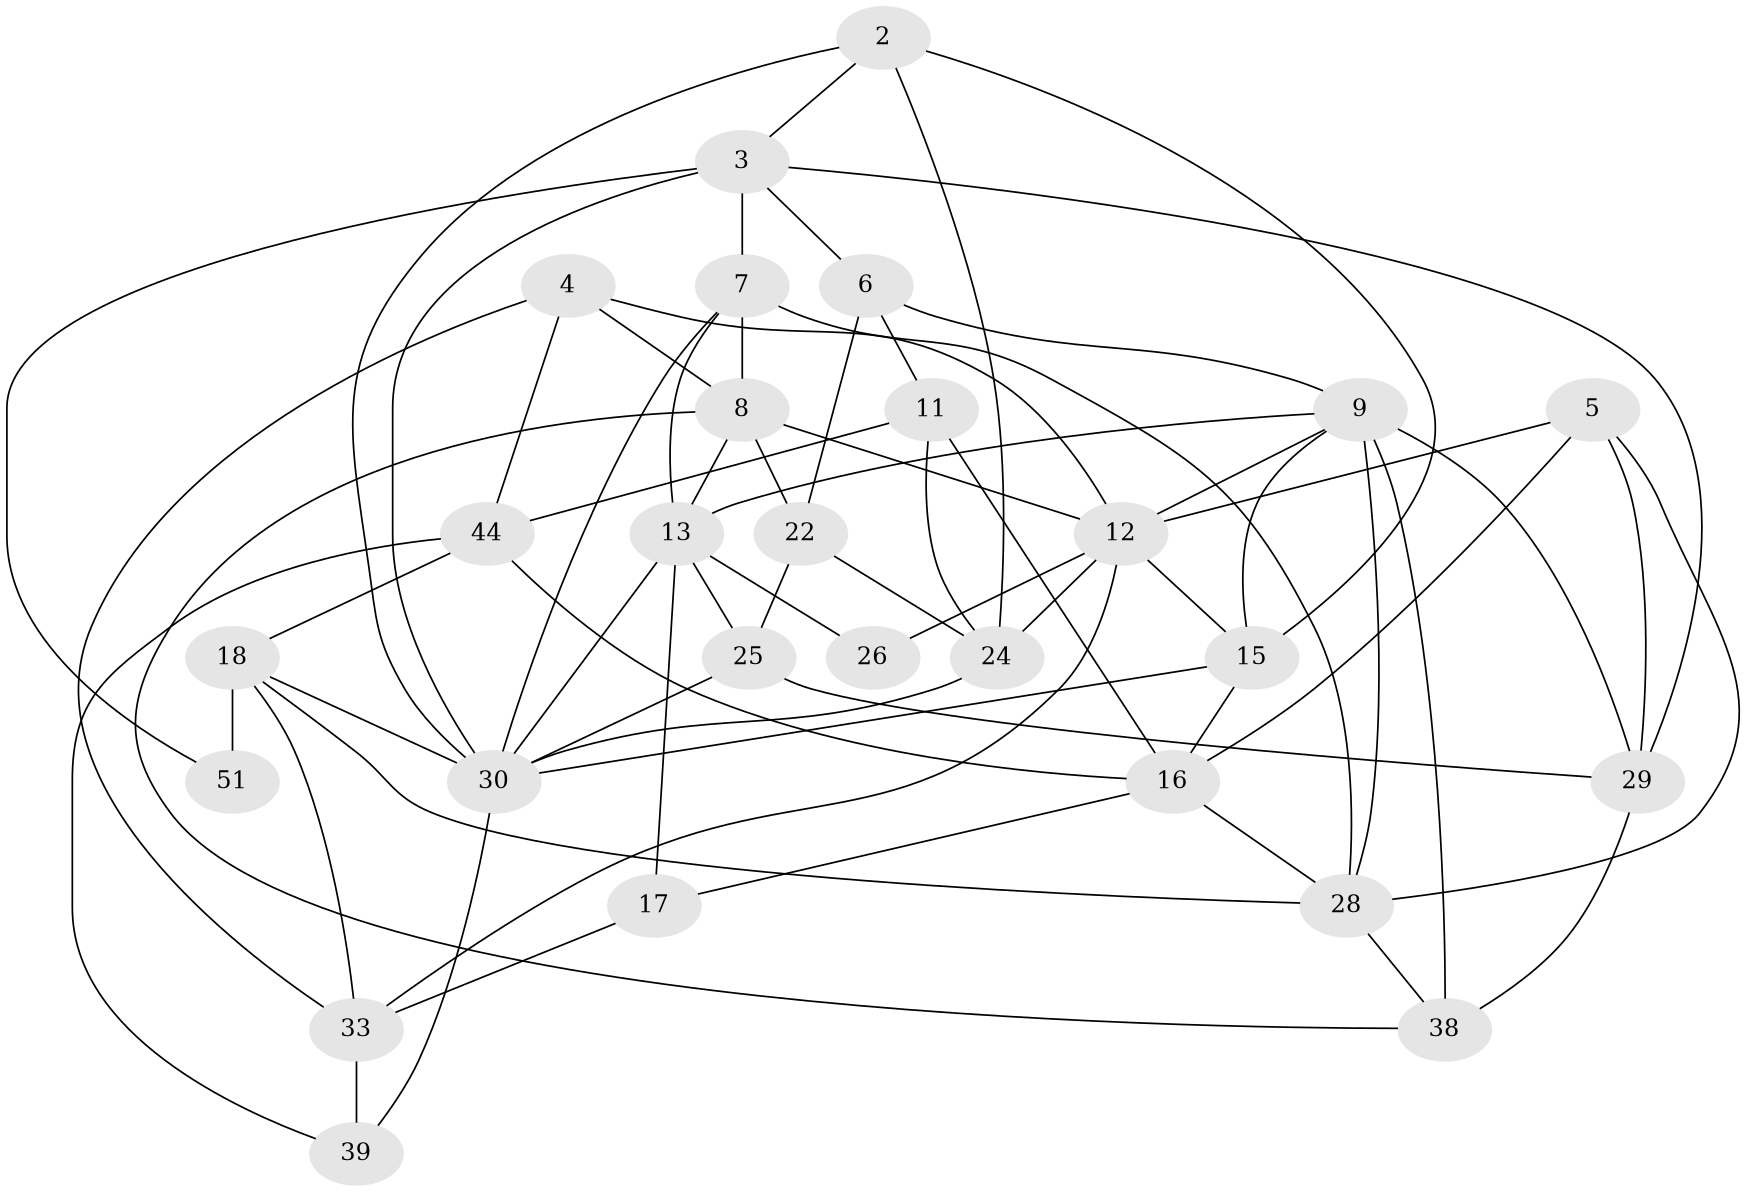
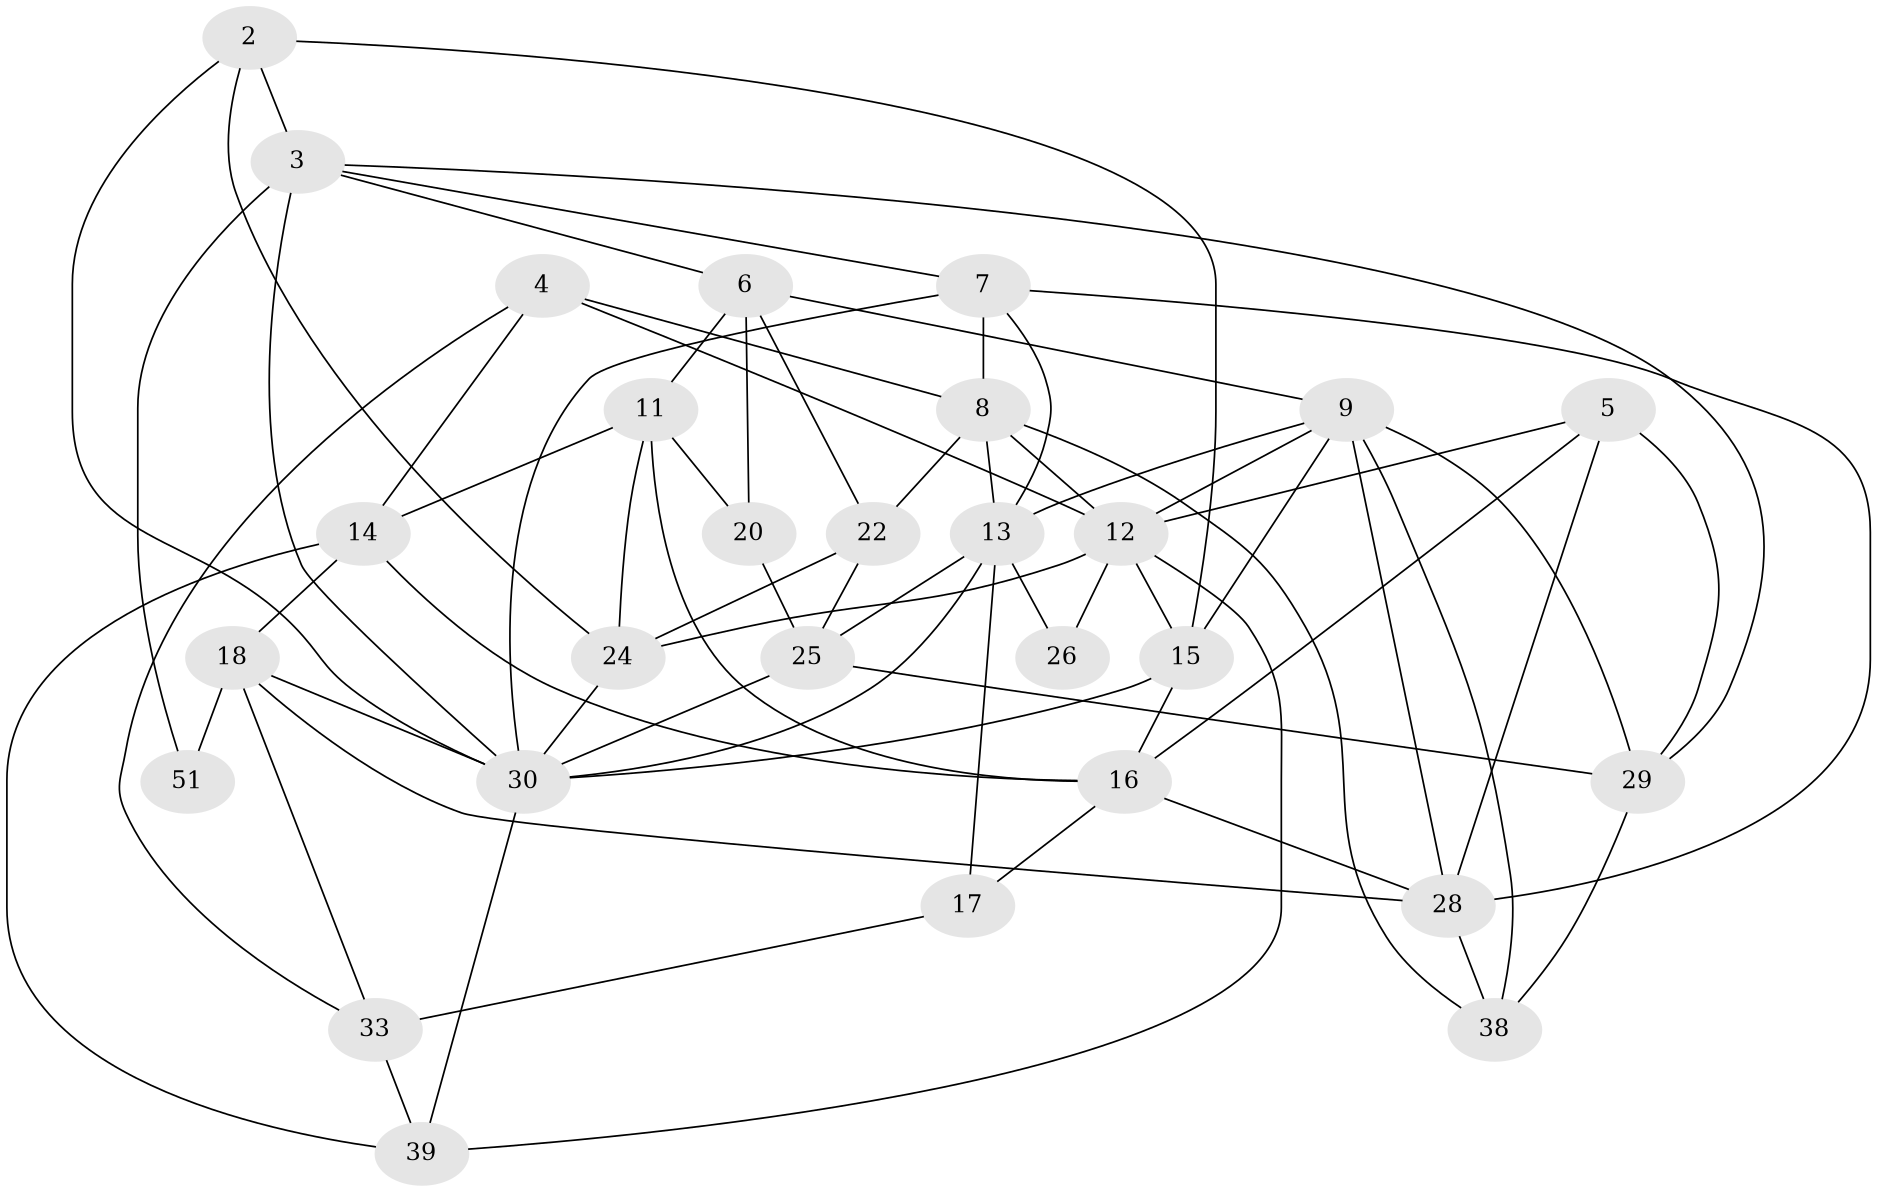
node "44": label "44" -> "14"
node "20": added
edge "12" -- "33": now "12" -- "39"
